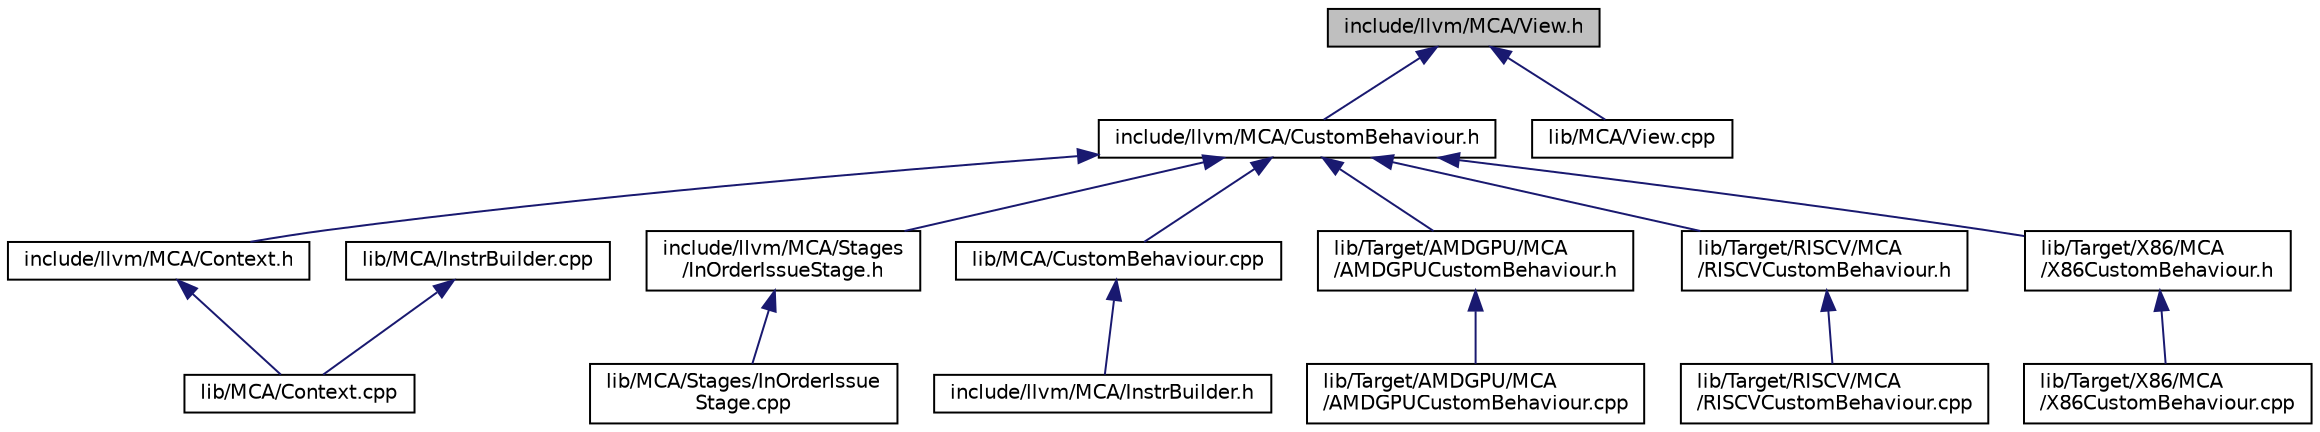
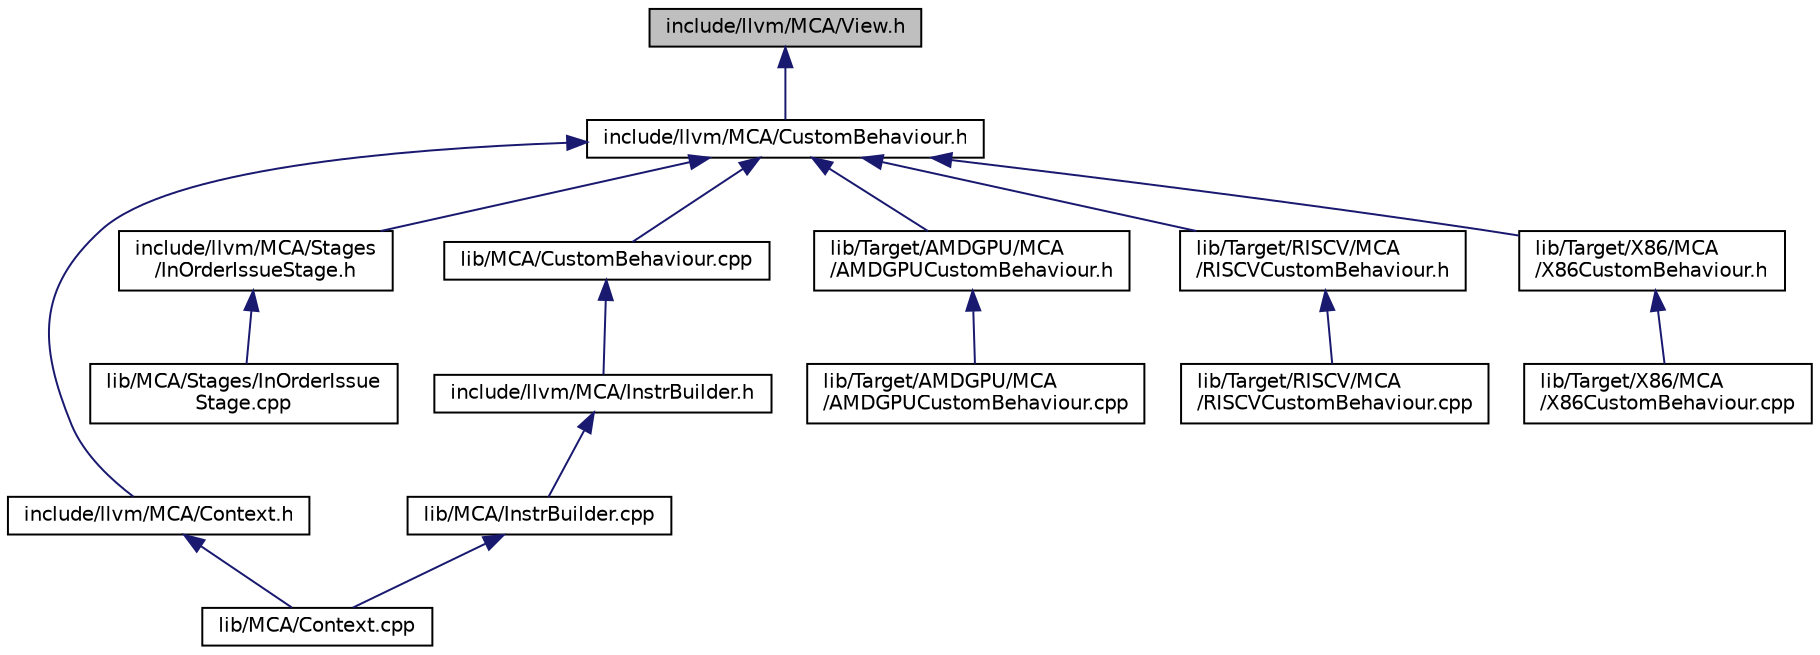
node "lib/MCA/View.cpp": removed
edge "lib/MCA/InstrBuilder.cpp" -> "include/llvm/MCA/InstrBuilder.h": added
